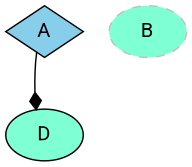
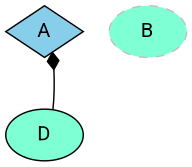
edge "A" -> "D": reversed
